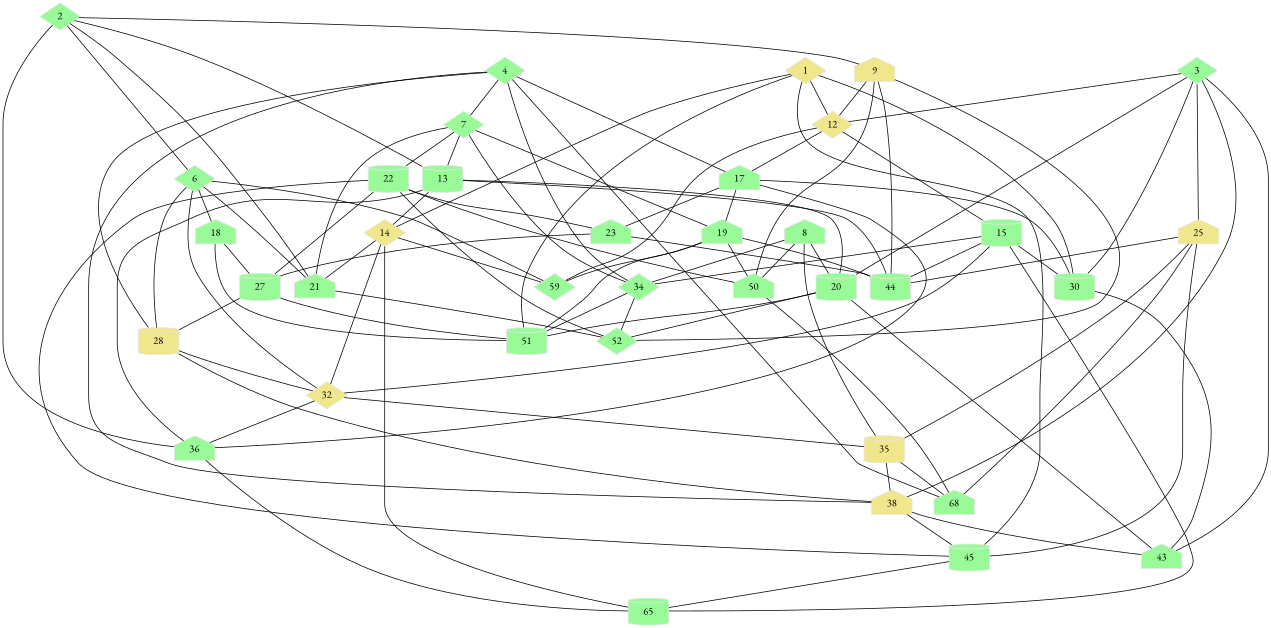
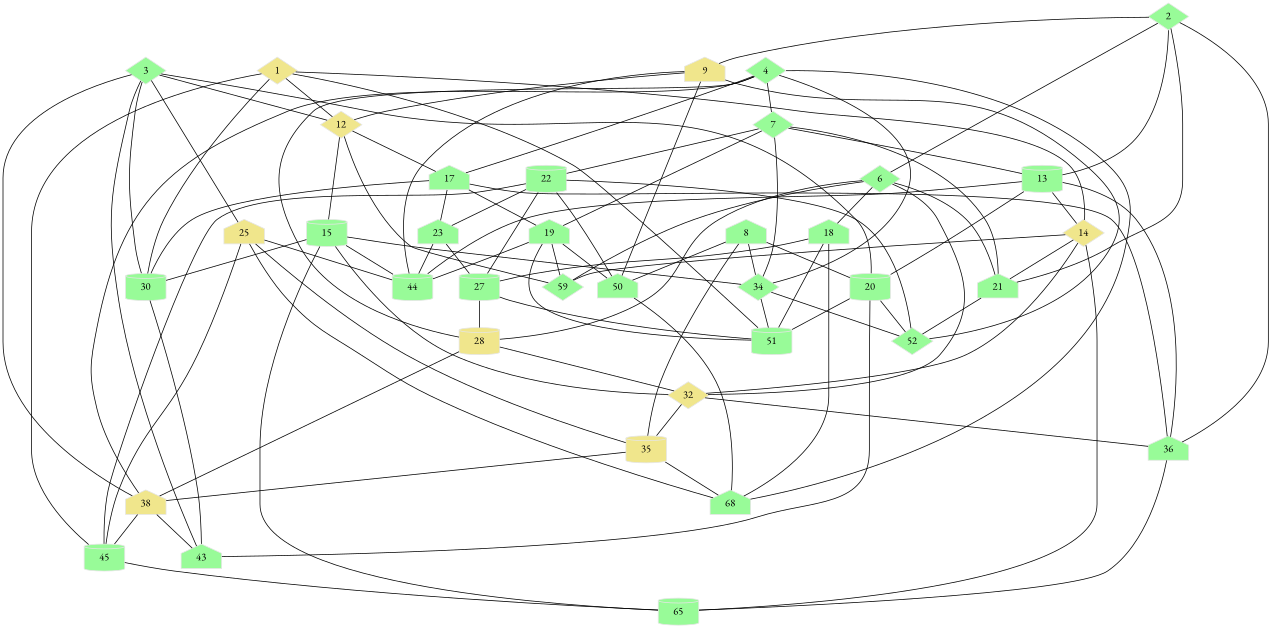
edge "18" -- "68": added
